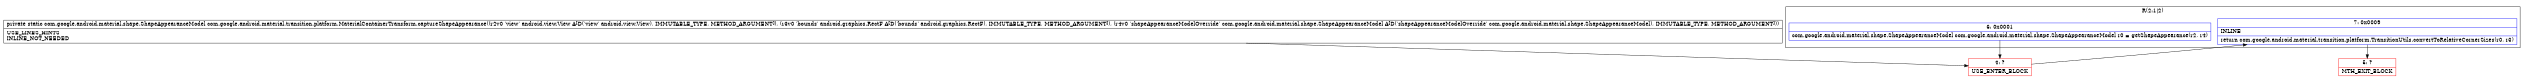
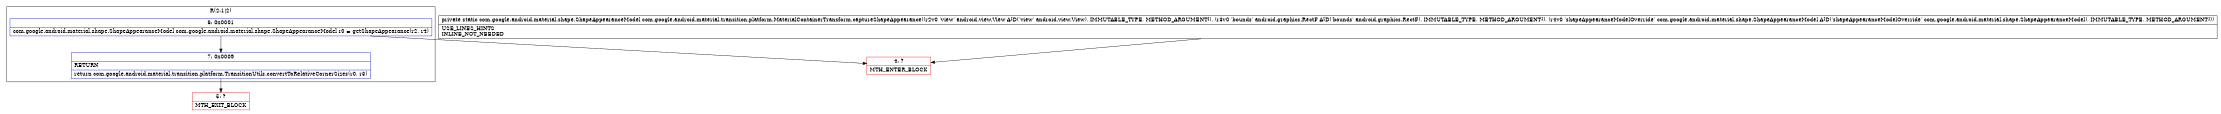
node "7: 0x0009": text "INLINE" -> "RETURN"
edge "4: ?" -> "7: 0x0009": now "6: 0x0001" -> "7: 0x0009"
node "4: ?": text "USE_ENTER_BLOCK" -> "MTH_ENTER_BLOCK"
